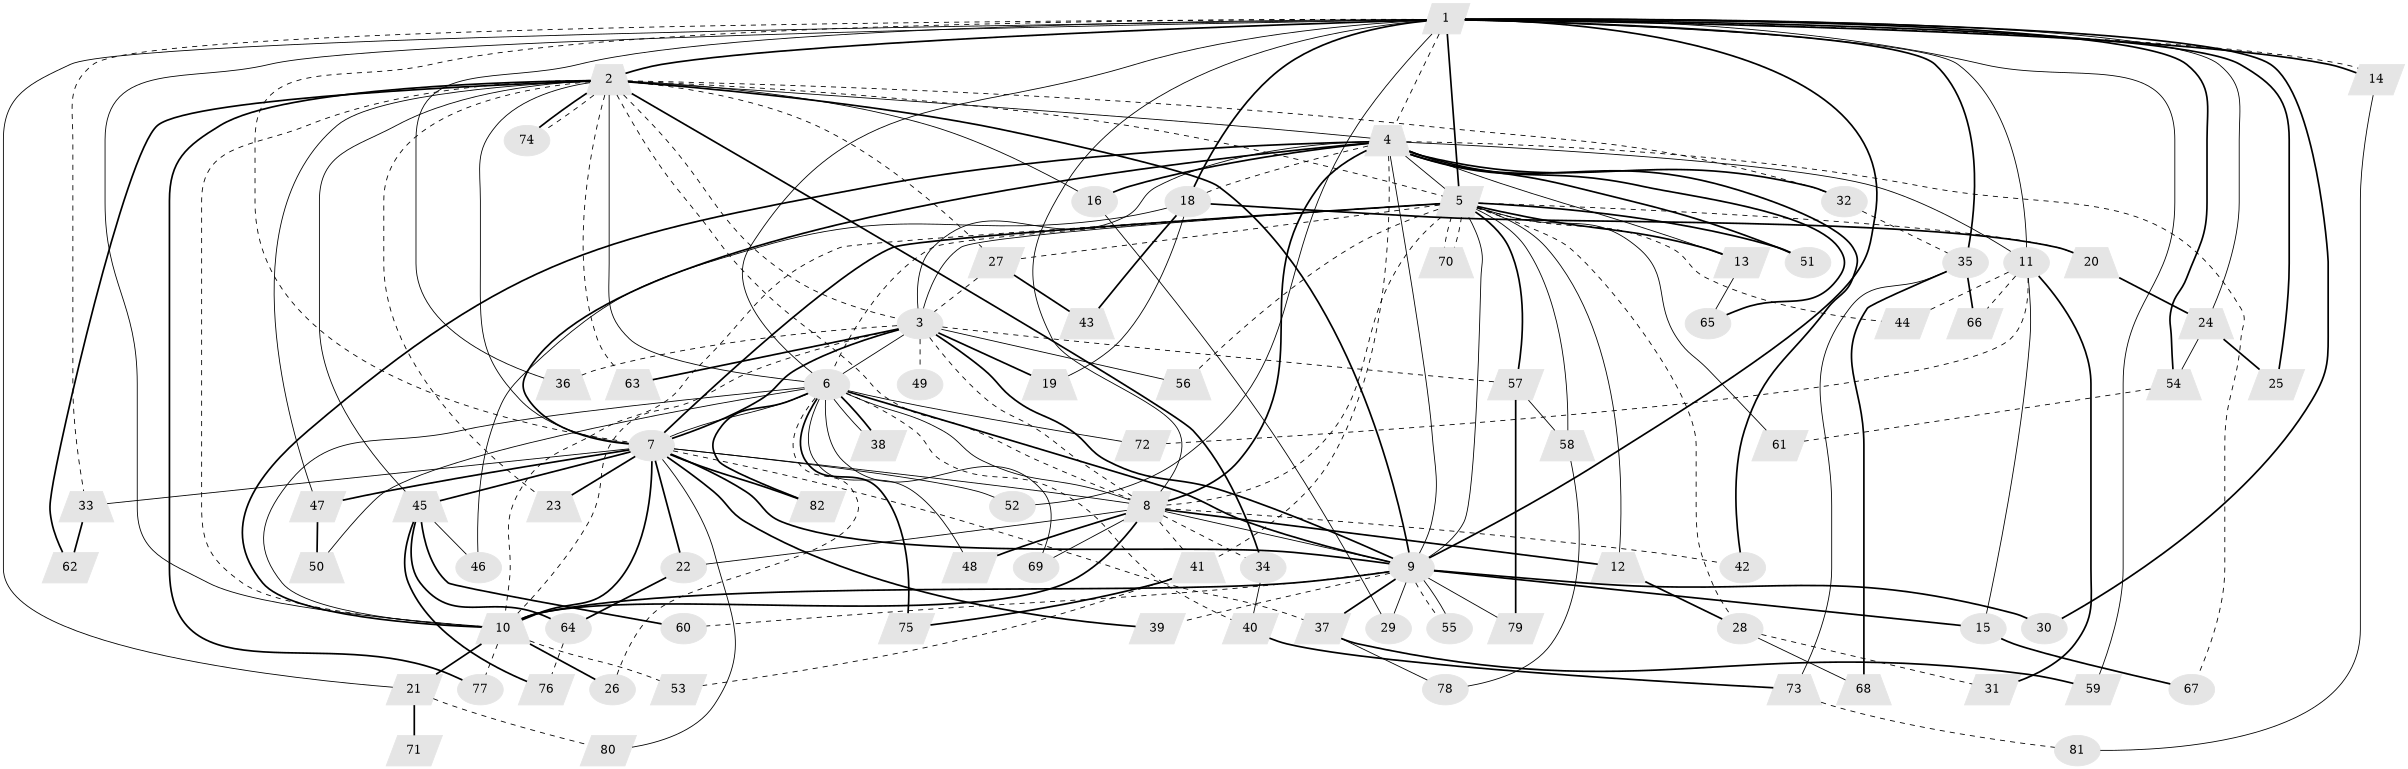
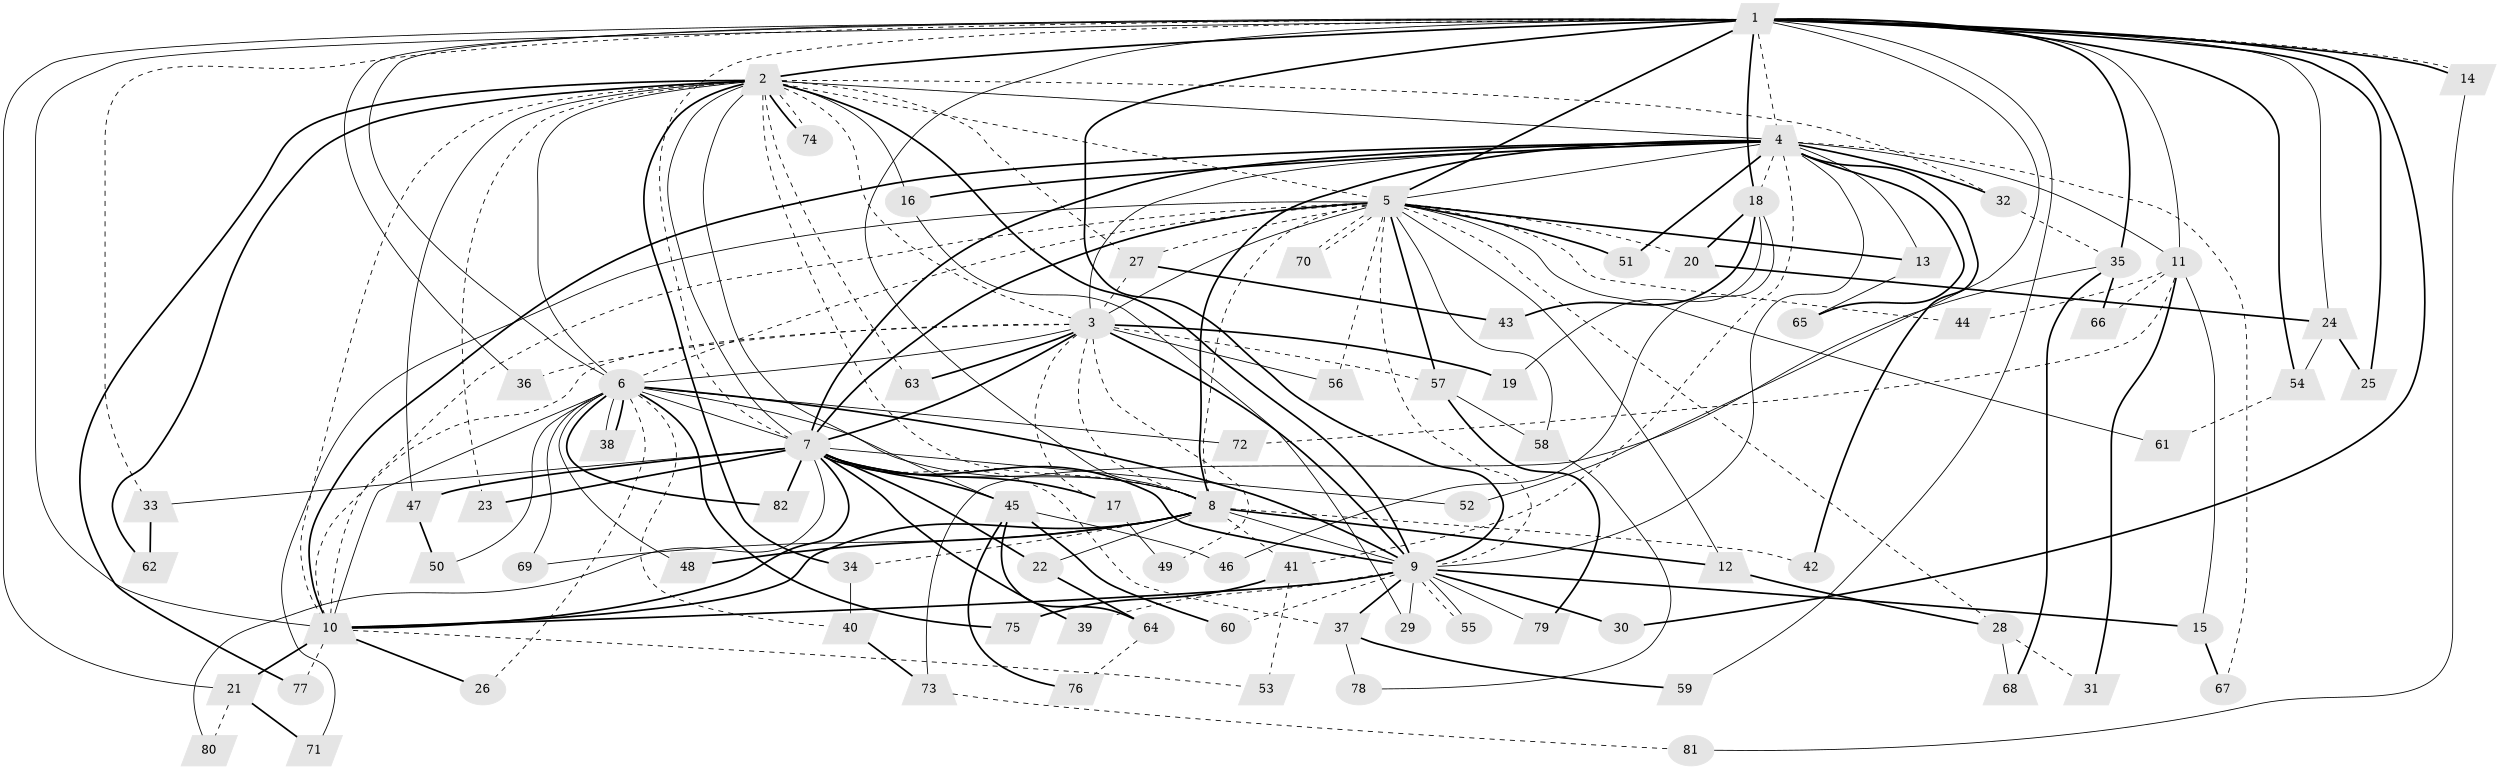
edge "5" -- "71": added
edge "5" -- "9": style solid -> dashed
node "17": added
